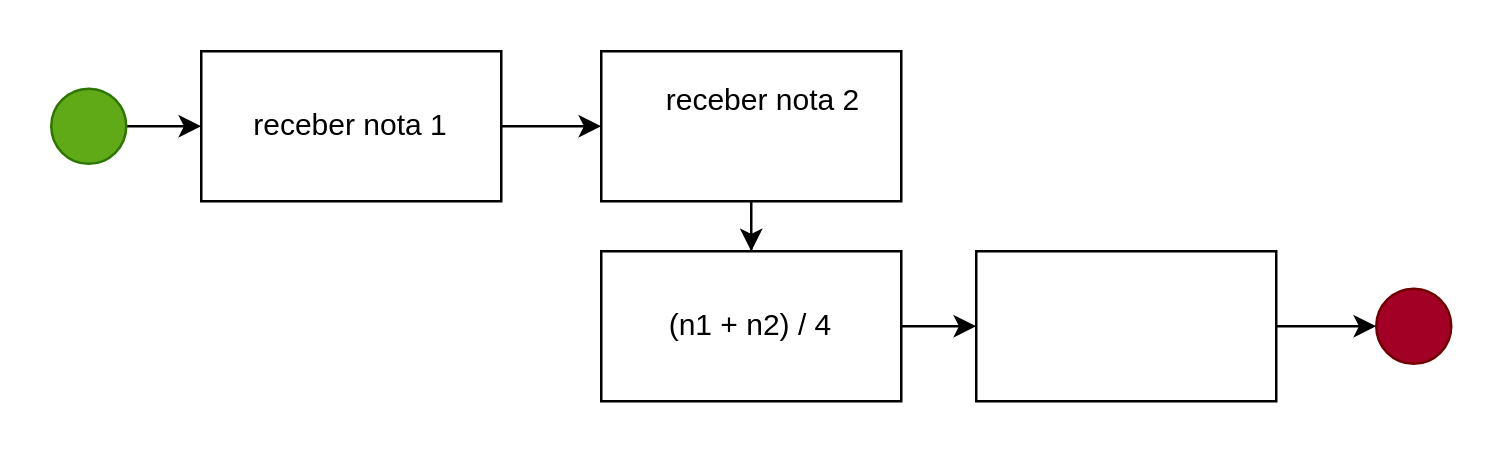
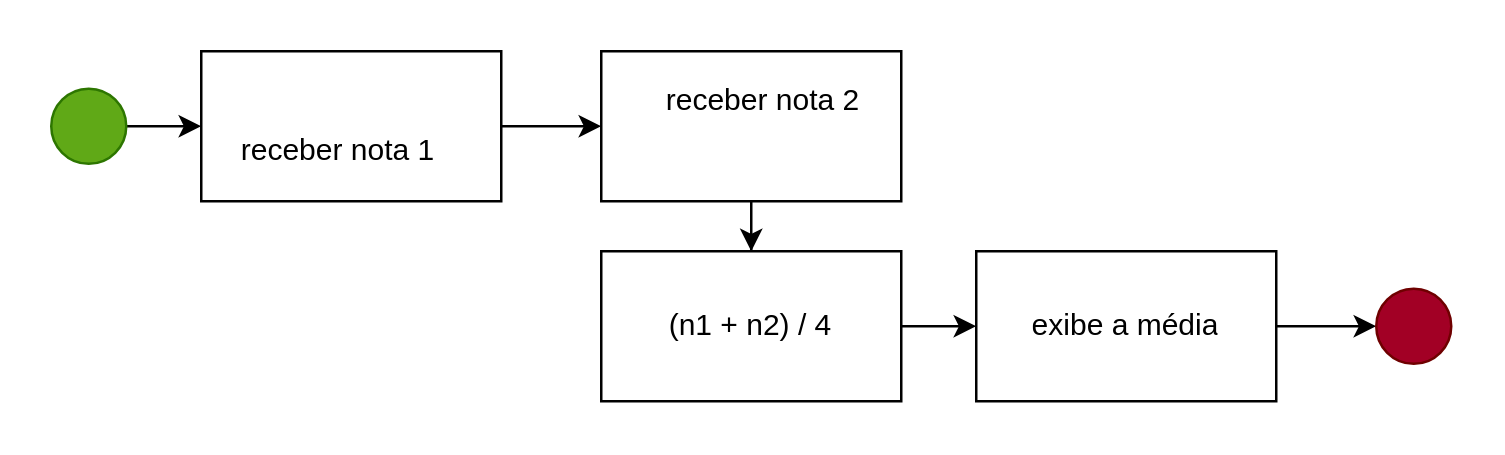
node "receber nota 1": moved (351, 126) -> (339, 151)
node "exibe a média": added
